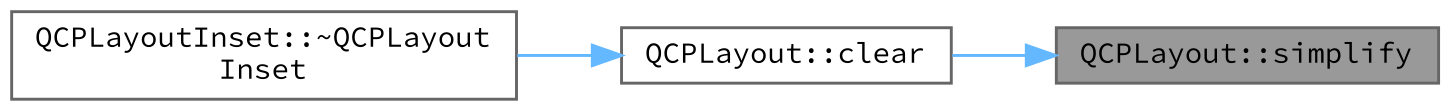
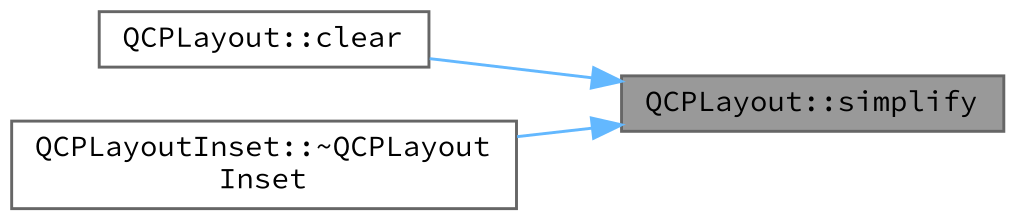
edge "QCPLayoutInset::~QCPLayout Inset" -> "QCPLayout::clear": now "QCPLayoutInset::~QCPLayout Inset" -> "QCPLayout::simplify"
